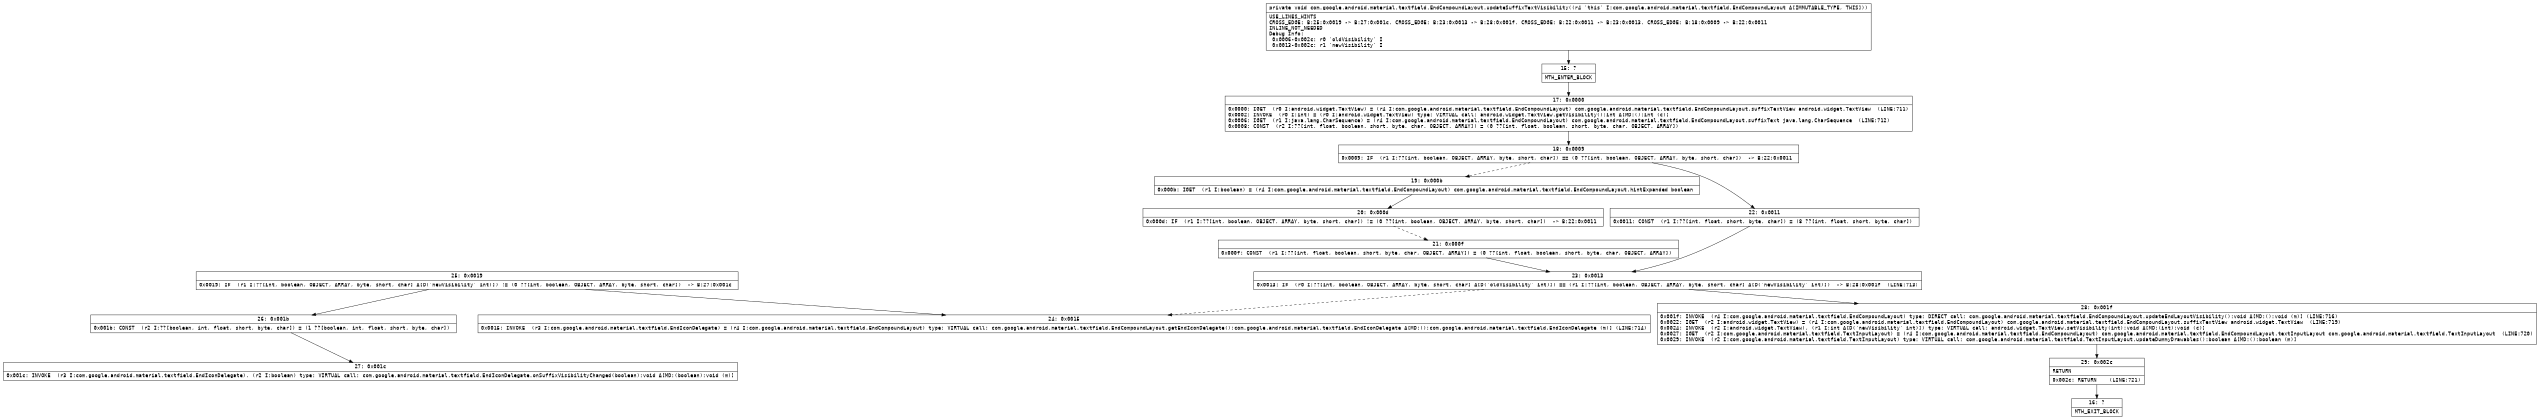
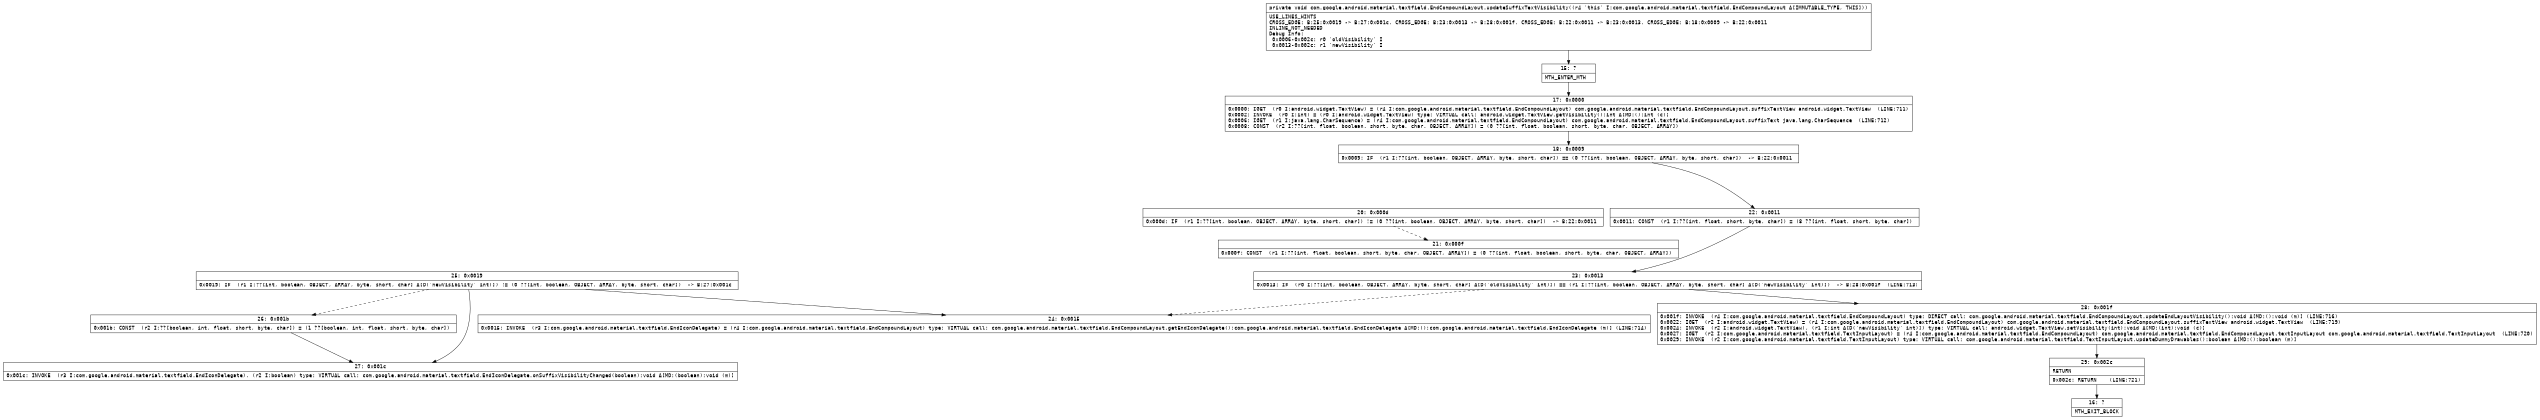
node "15: ?": text "MTH_ENTER_BLOCK" -> "MTH_ENTER_MTH"
node "19: 0x000b": removed
edge "21: 0x000f" -> "23: 0x0013": removed
edge "25: 0x0019" -> "26: 0x001b": style solid -> dashed
edge "25: 0x0019" -> "27: 0x001c": added
